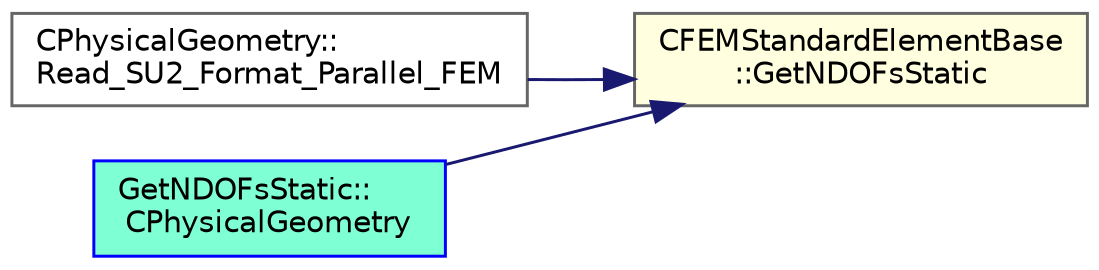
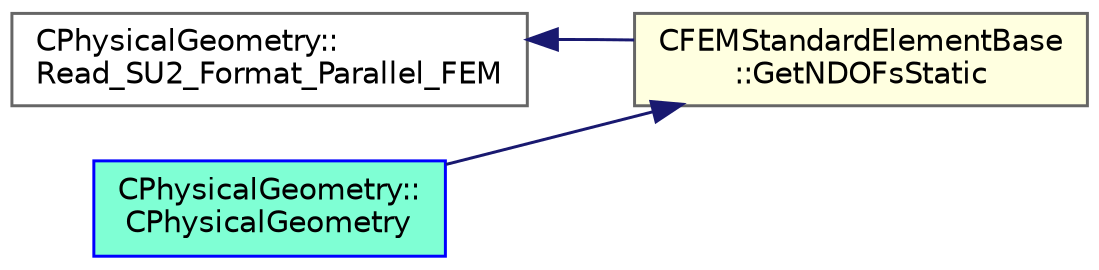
edge "CPhysicalGeometry:: Read_SU2_Format_Parallel_FEM" -> "CFEMStandardElementBase ::GetNDOFsStatic": reversed
node "GetNDOFsStatic:: CPhysicalGeometry": label "GetNDOFsStatic:: CPhysicalGeometry" -> "CPhysicalGeometry:: CPhysicalGeometry"
